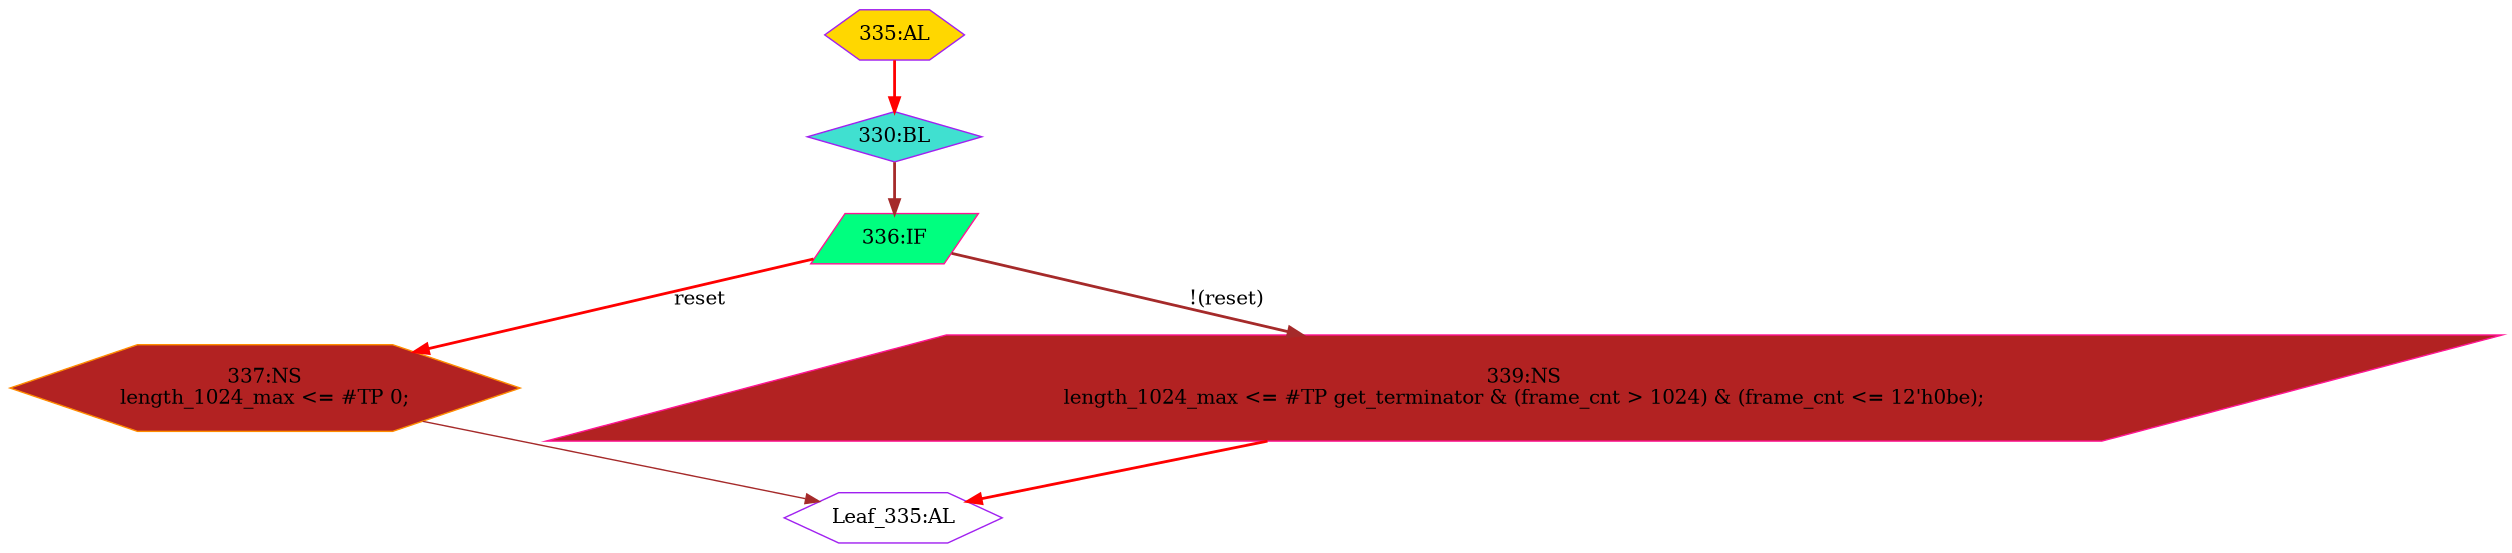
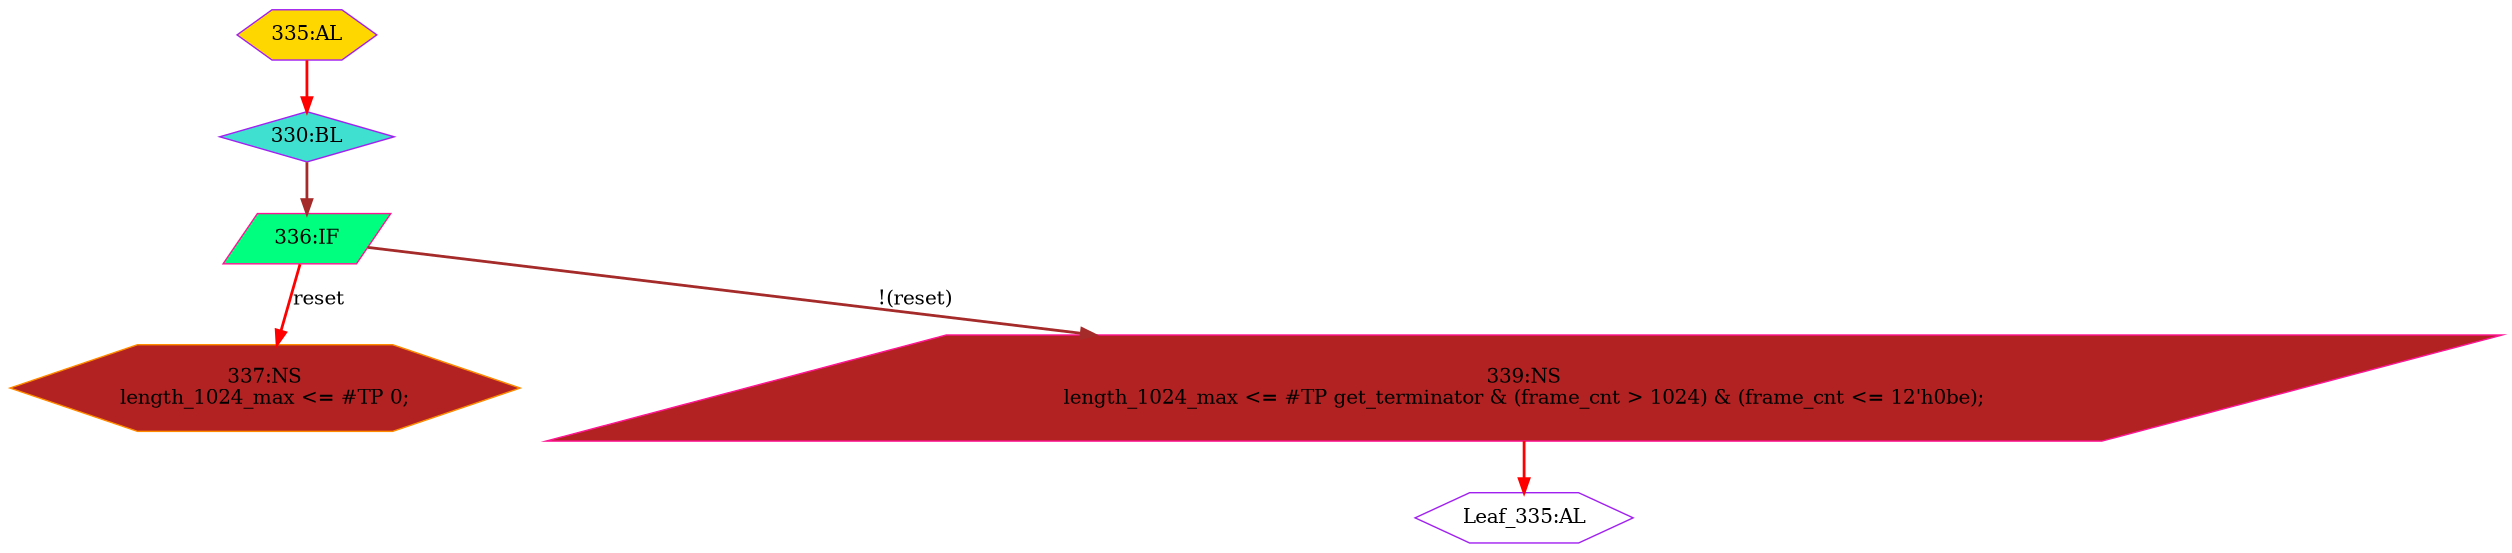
edge "337:NS length_1024_max <= #TP 0;" -> "Leaf_335:AL": removed
